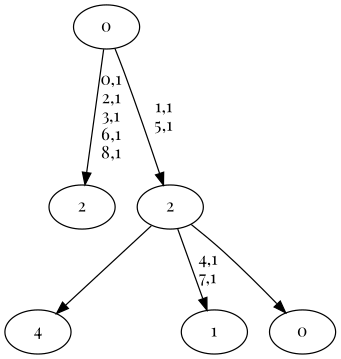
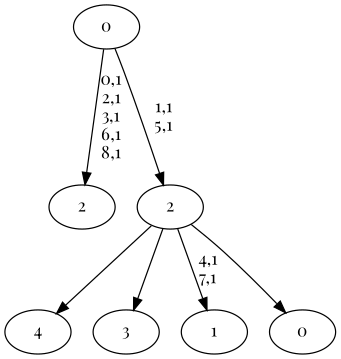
node "3": added
